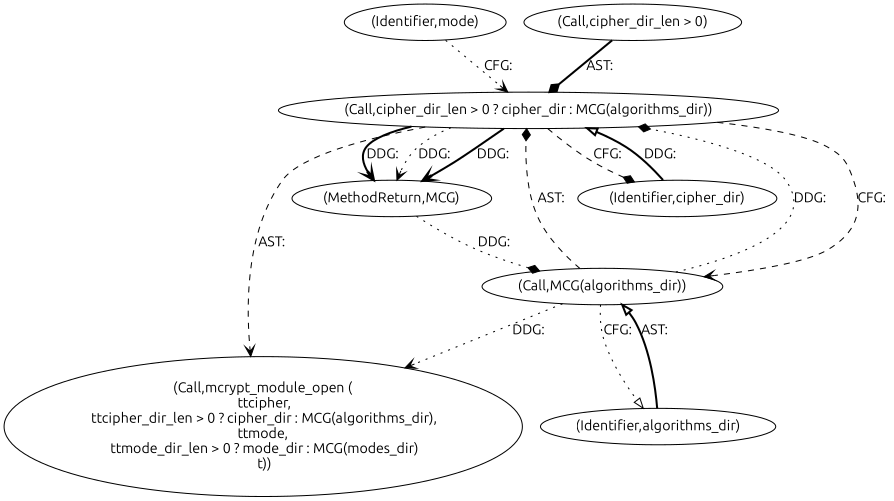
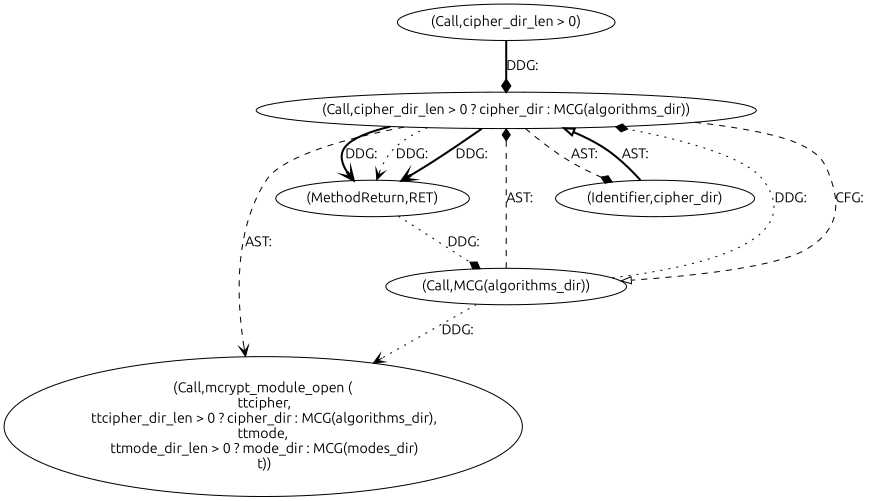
node "(Identifier,mode)": removed
edge "(Call,cipher_dir_len > 0)" -> "(Call,cipher_dir_len > 0 ? cipher_dir : MCG(algorithms_dir))": label "AST: " -> "DDG: "
edge "(Call,cipher_dir_len > 0 ? cipher_dir : MCG(algorithms_dir))" -> "(Identifier,cipher_dir)": label "CFG: " -> "AST: "
edge "(Identifier,cipher_dir)" -> "(Call,cipher_dir_len > 0 ? cipher_dir : MCG(algorithms_dir))": label "DDG: " -> "AST: "
node "(MethodReturn,MCG)": label "(MethodReturn,MCG)" -> "(MethodReturn,RET)"
edge "(Call,cipher_dir_len > 0 ? cipher_dir : MCG(algorithms_dir))" -> "(Call,MCG(algorithms_dir))": arrowhead vee -> onormal
node "(Identifier,algorithms_dir)": removed
